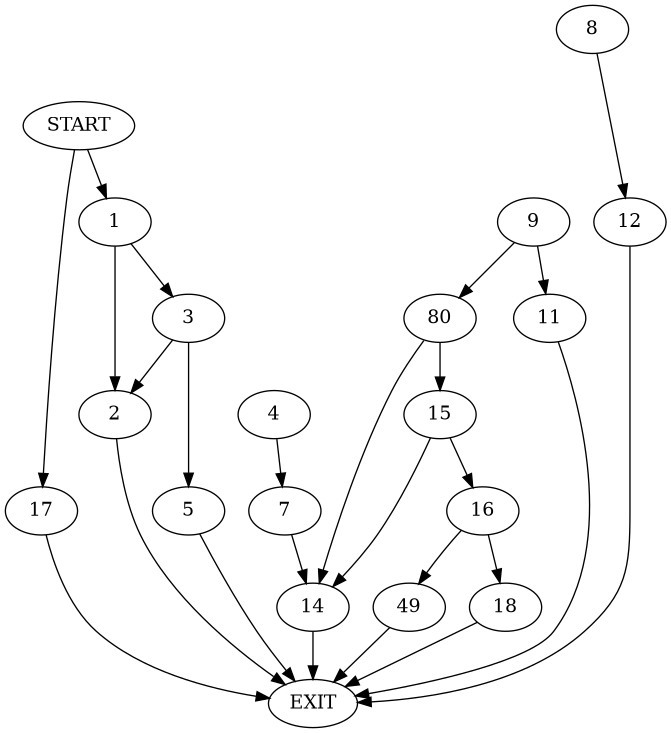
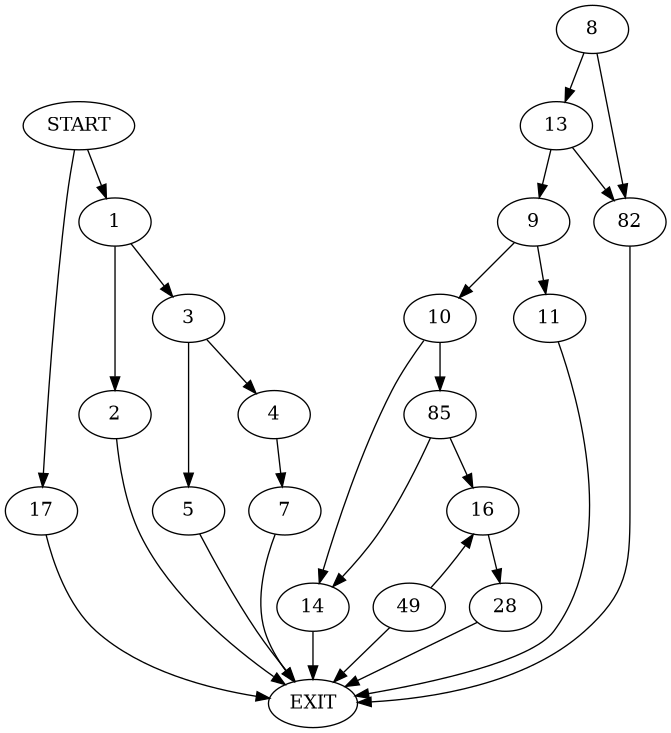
node "13": added
node "12": label "12" -> "82"
node "80": label "80" -> "10"
edge "3" -> "2": now "3" -> "4"
node "15": label "15" -> "85"
edge "16" -> "49": reversed
edge "7" -> "14": now "7" -> "EXIT"
node "18": label "18" -> "28"
